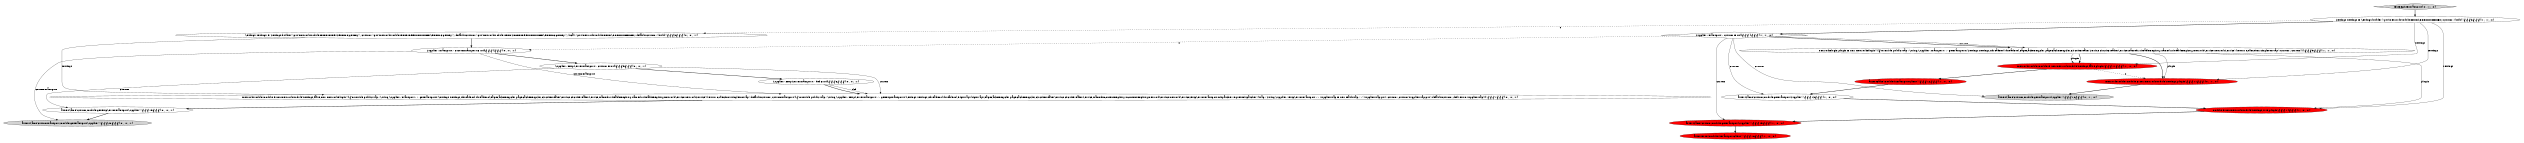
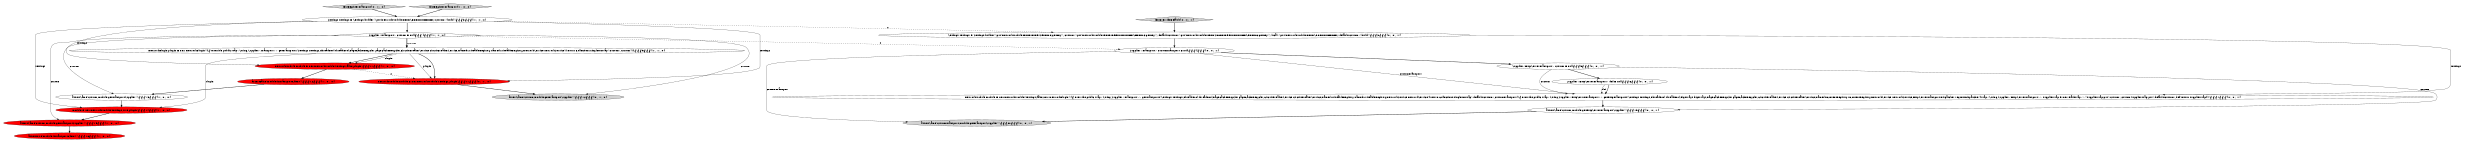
node "testRegisterTransport['1', '0', '0']": added
node "testOverrideDefault['0', '0', '1']": added
